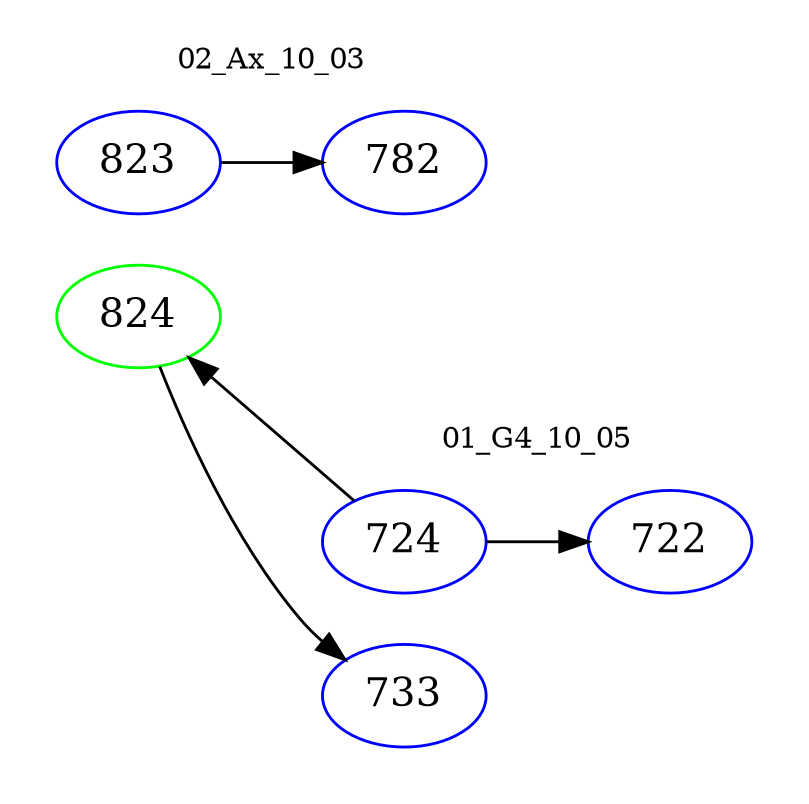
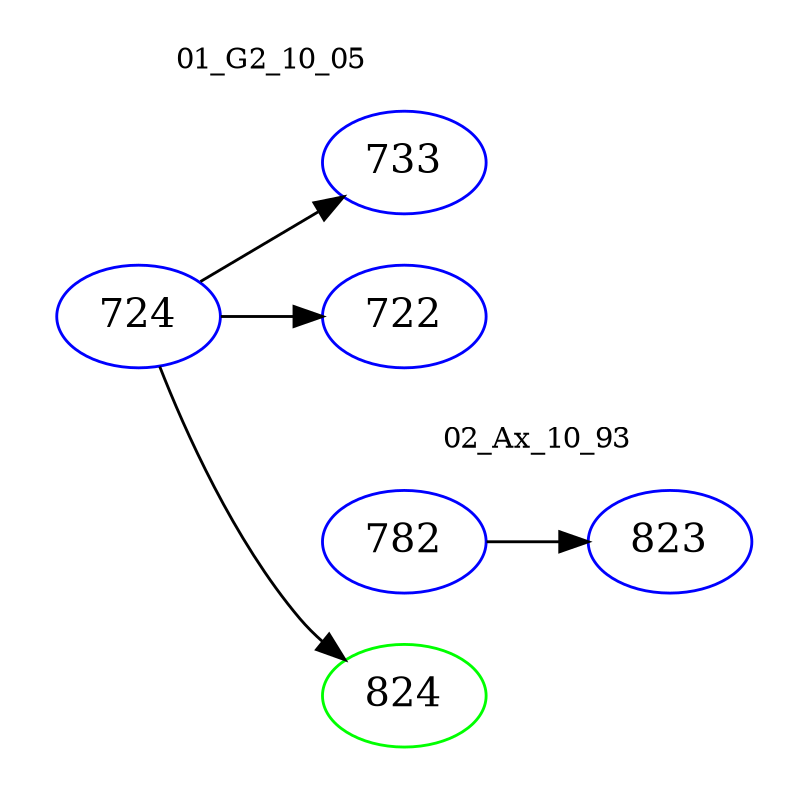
cluster "02_Ax_10_03": label "02_Ax_10_03" -> "02_Ax_10_93"
edge "823" -> "782": reversed
cluster "01_G4_10_05": label "01_G4_10_05" -> "01_G2_10_05"
edge "824" -> "733": now "724" -> "733"
